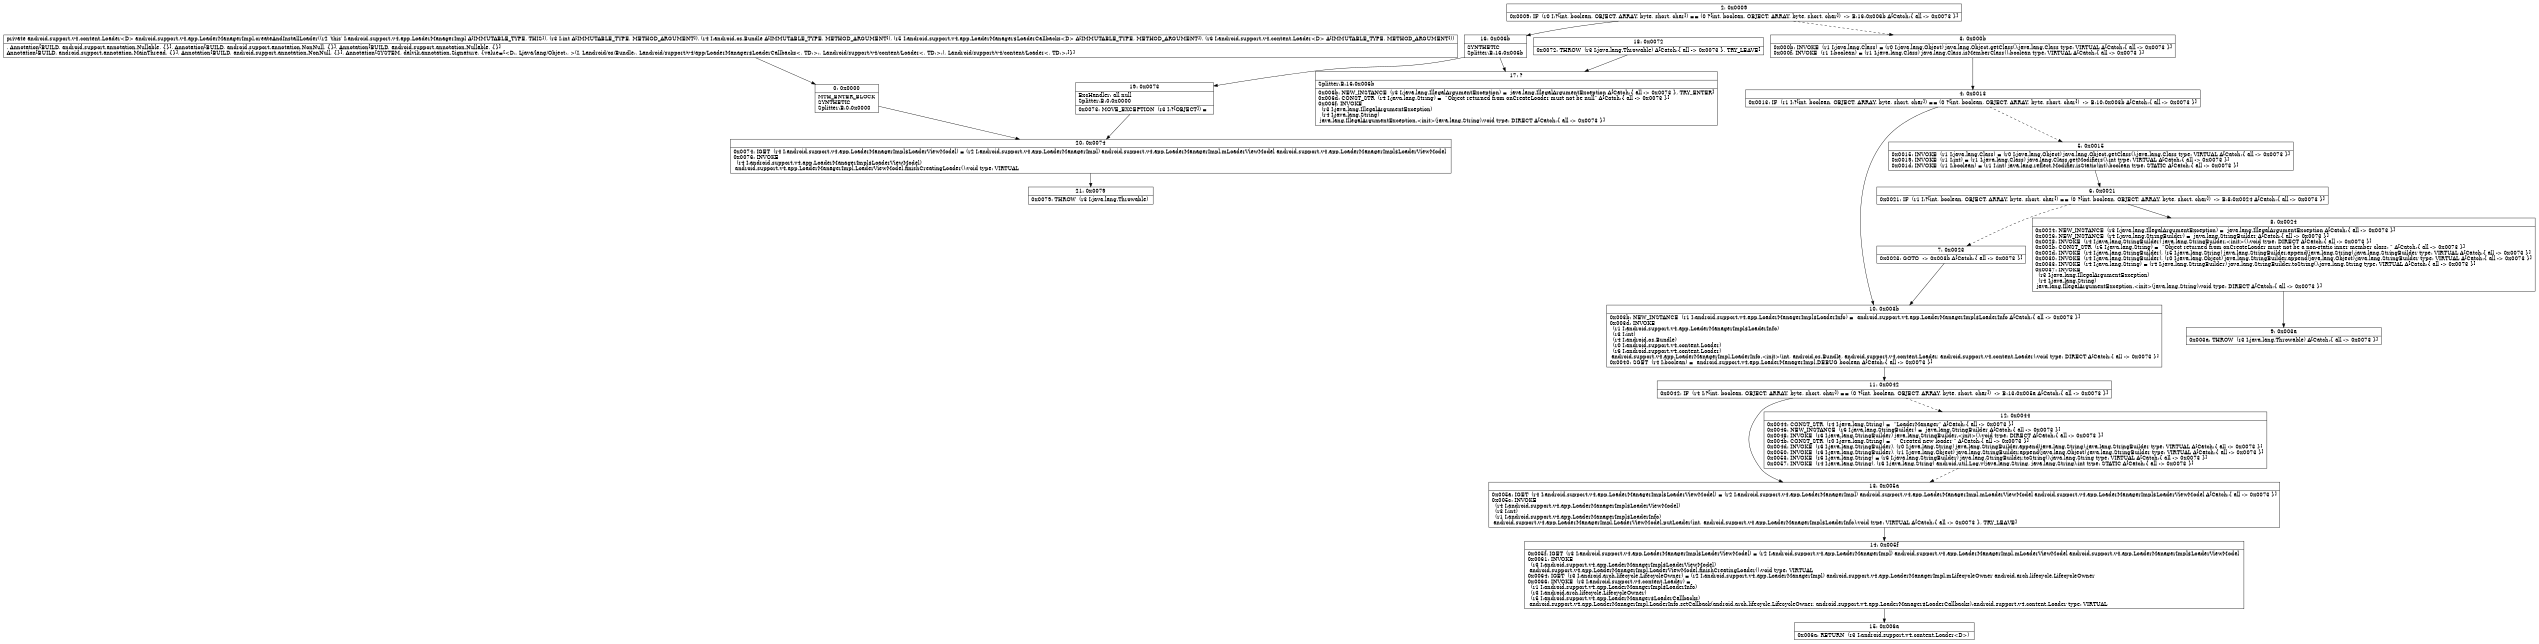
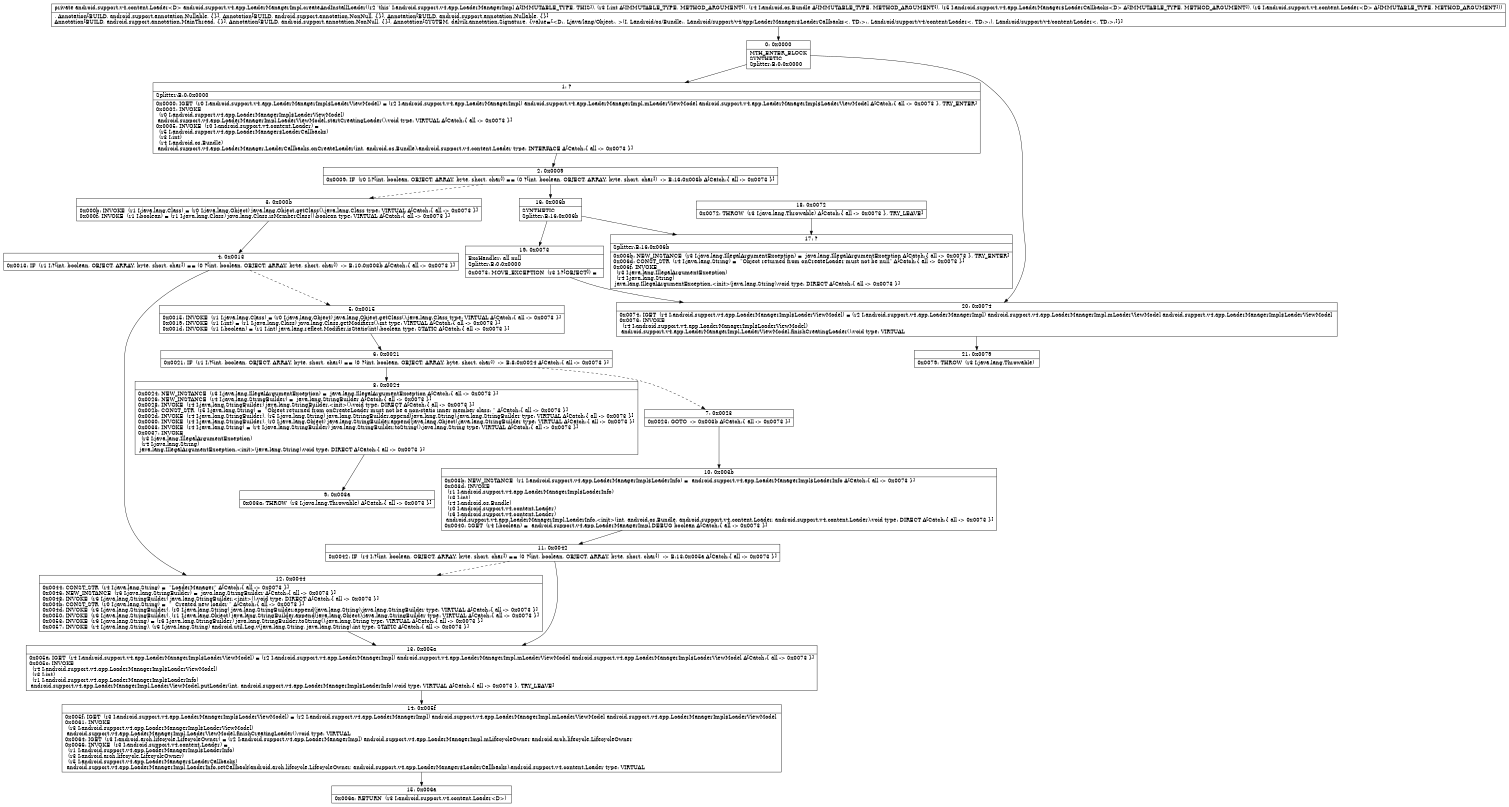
node "1: ?": added
edge "4: 0x0013" -> "10: 0x003b": now "4: 0x0013" -> "12: 0x0044"
edge "12: 0x0044" -> "13: 0x005a": style dashed -> solid
